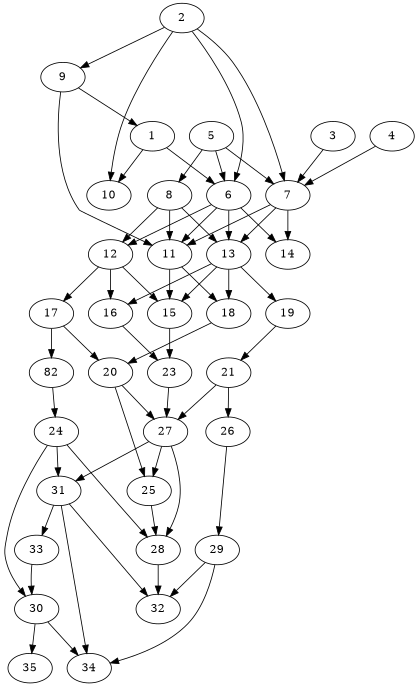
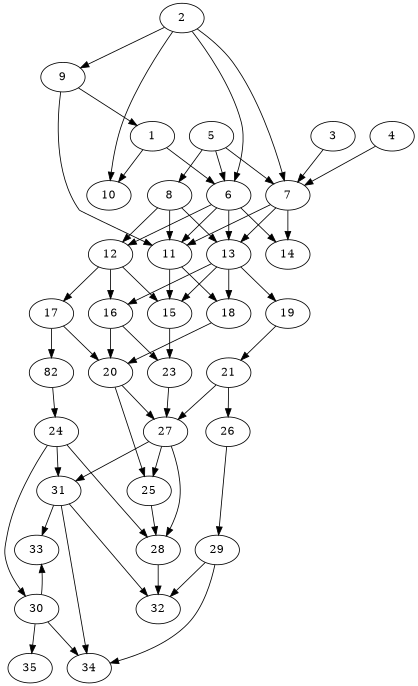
edge "16" -> "20": added
edge "33" -> "30": reversed
